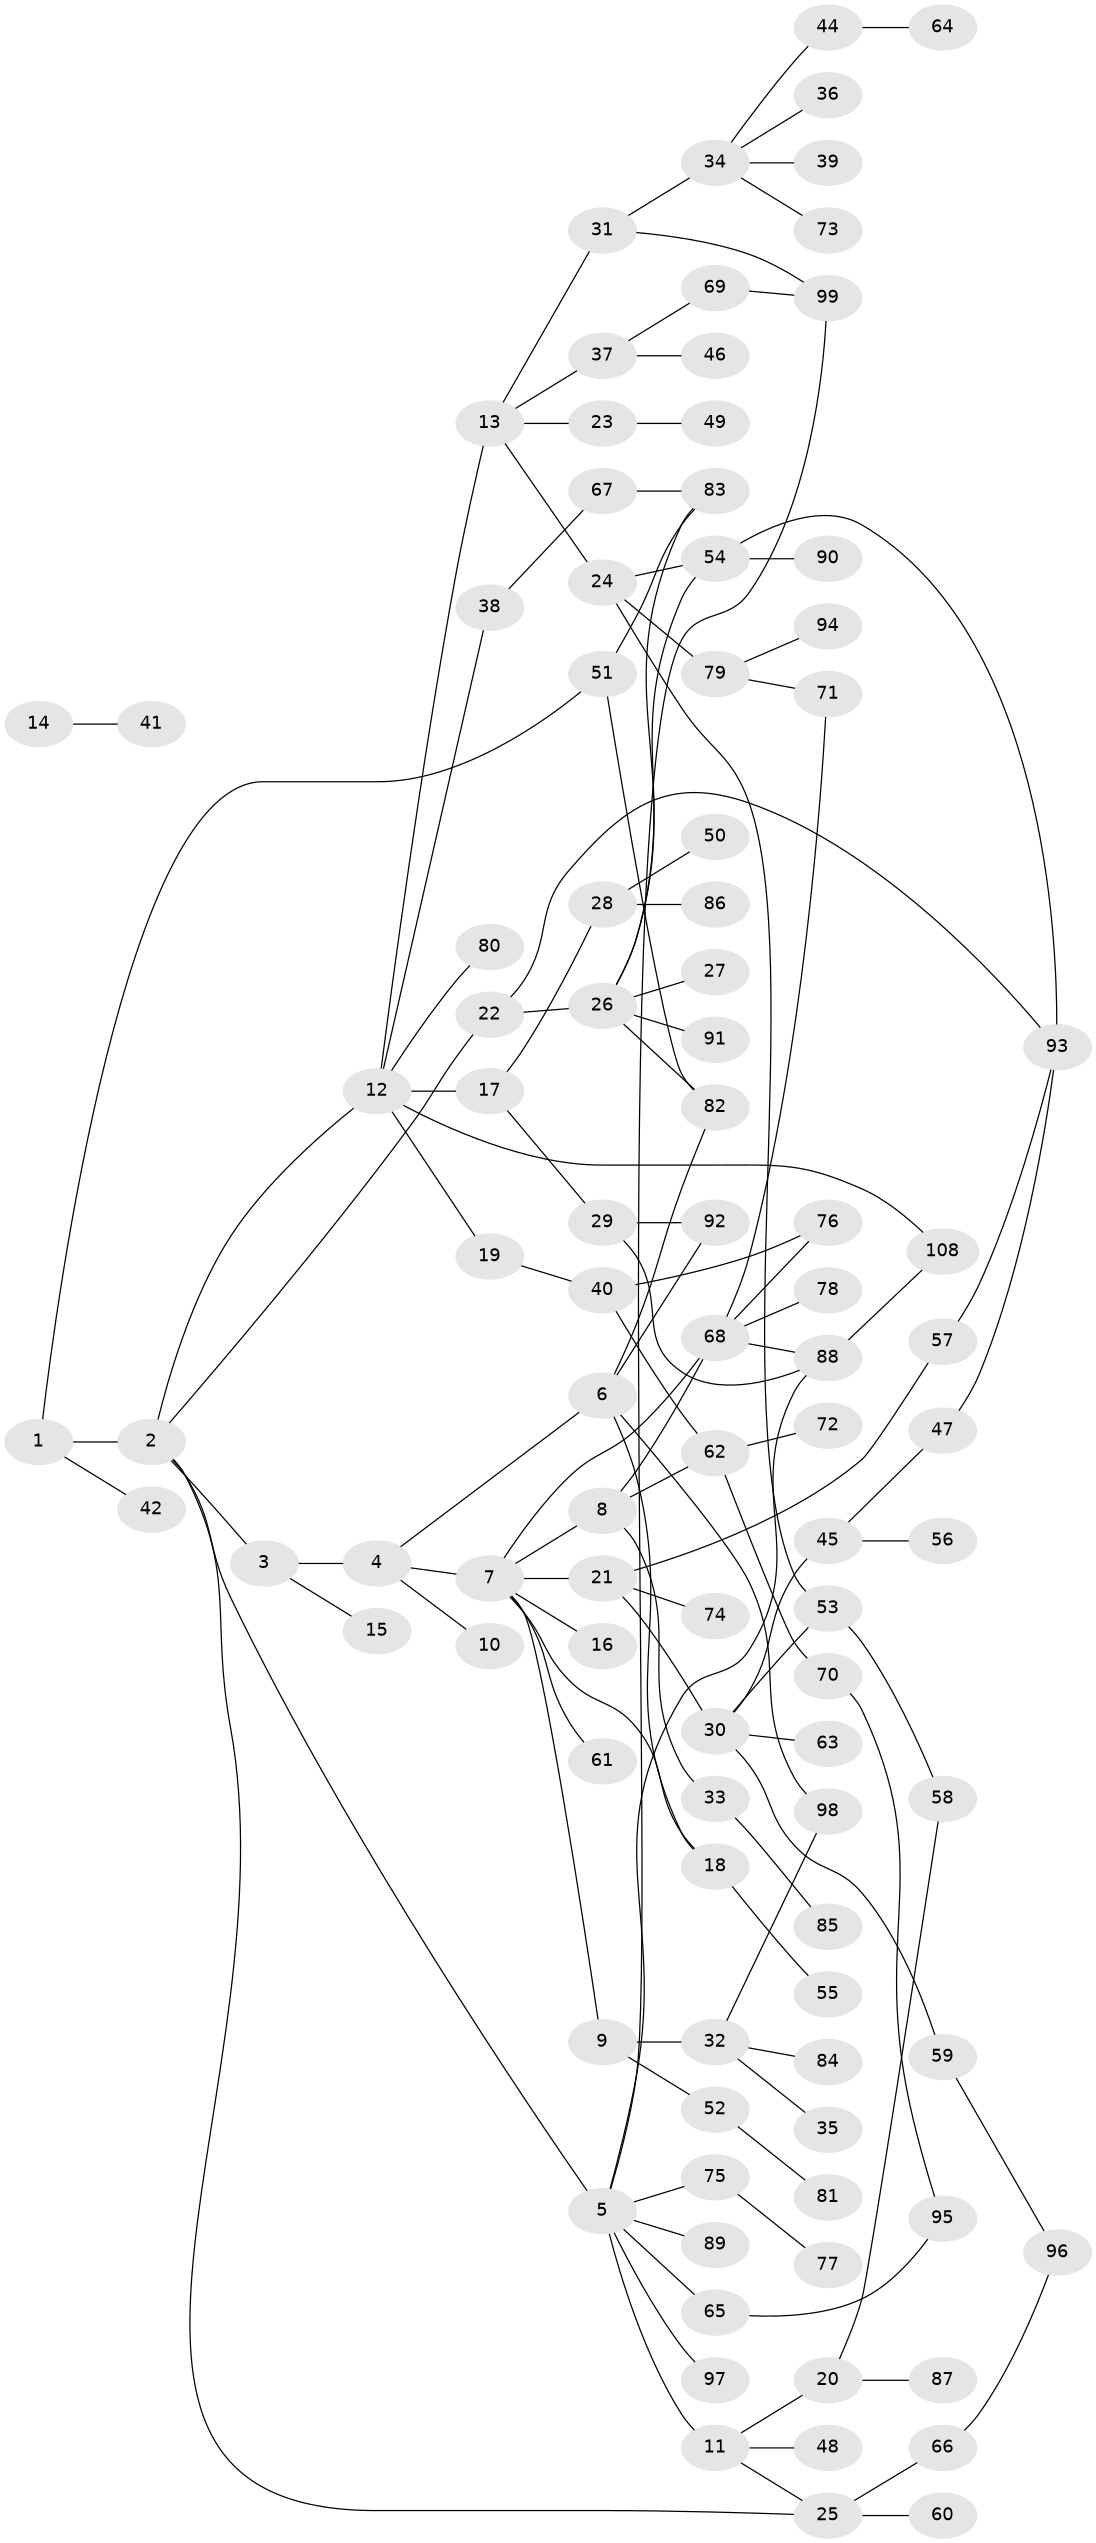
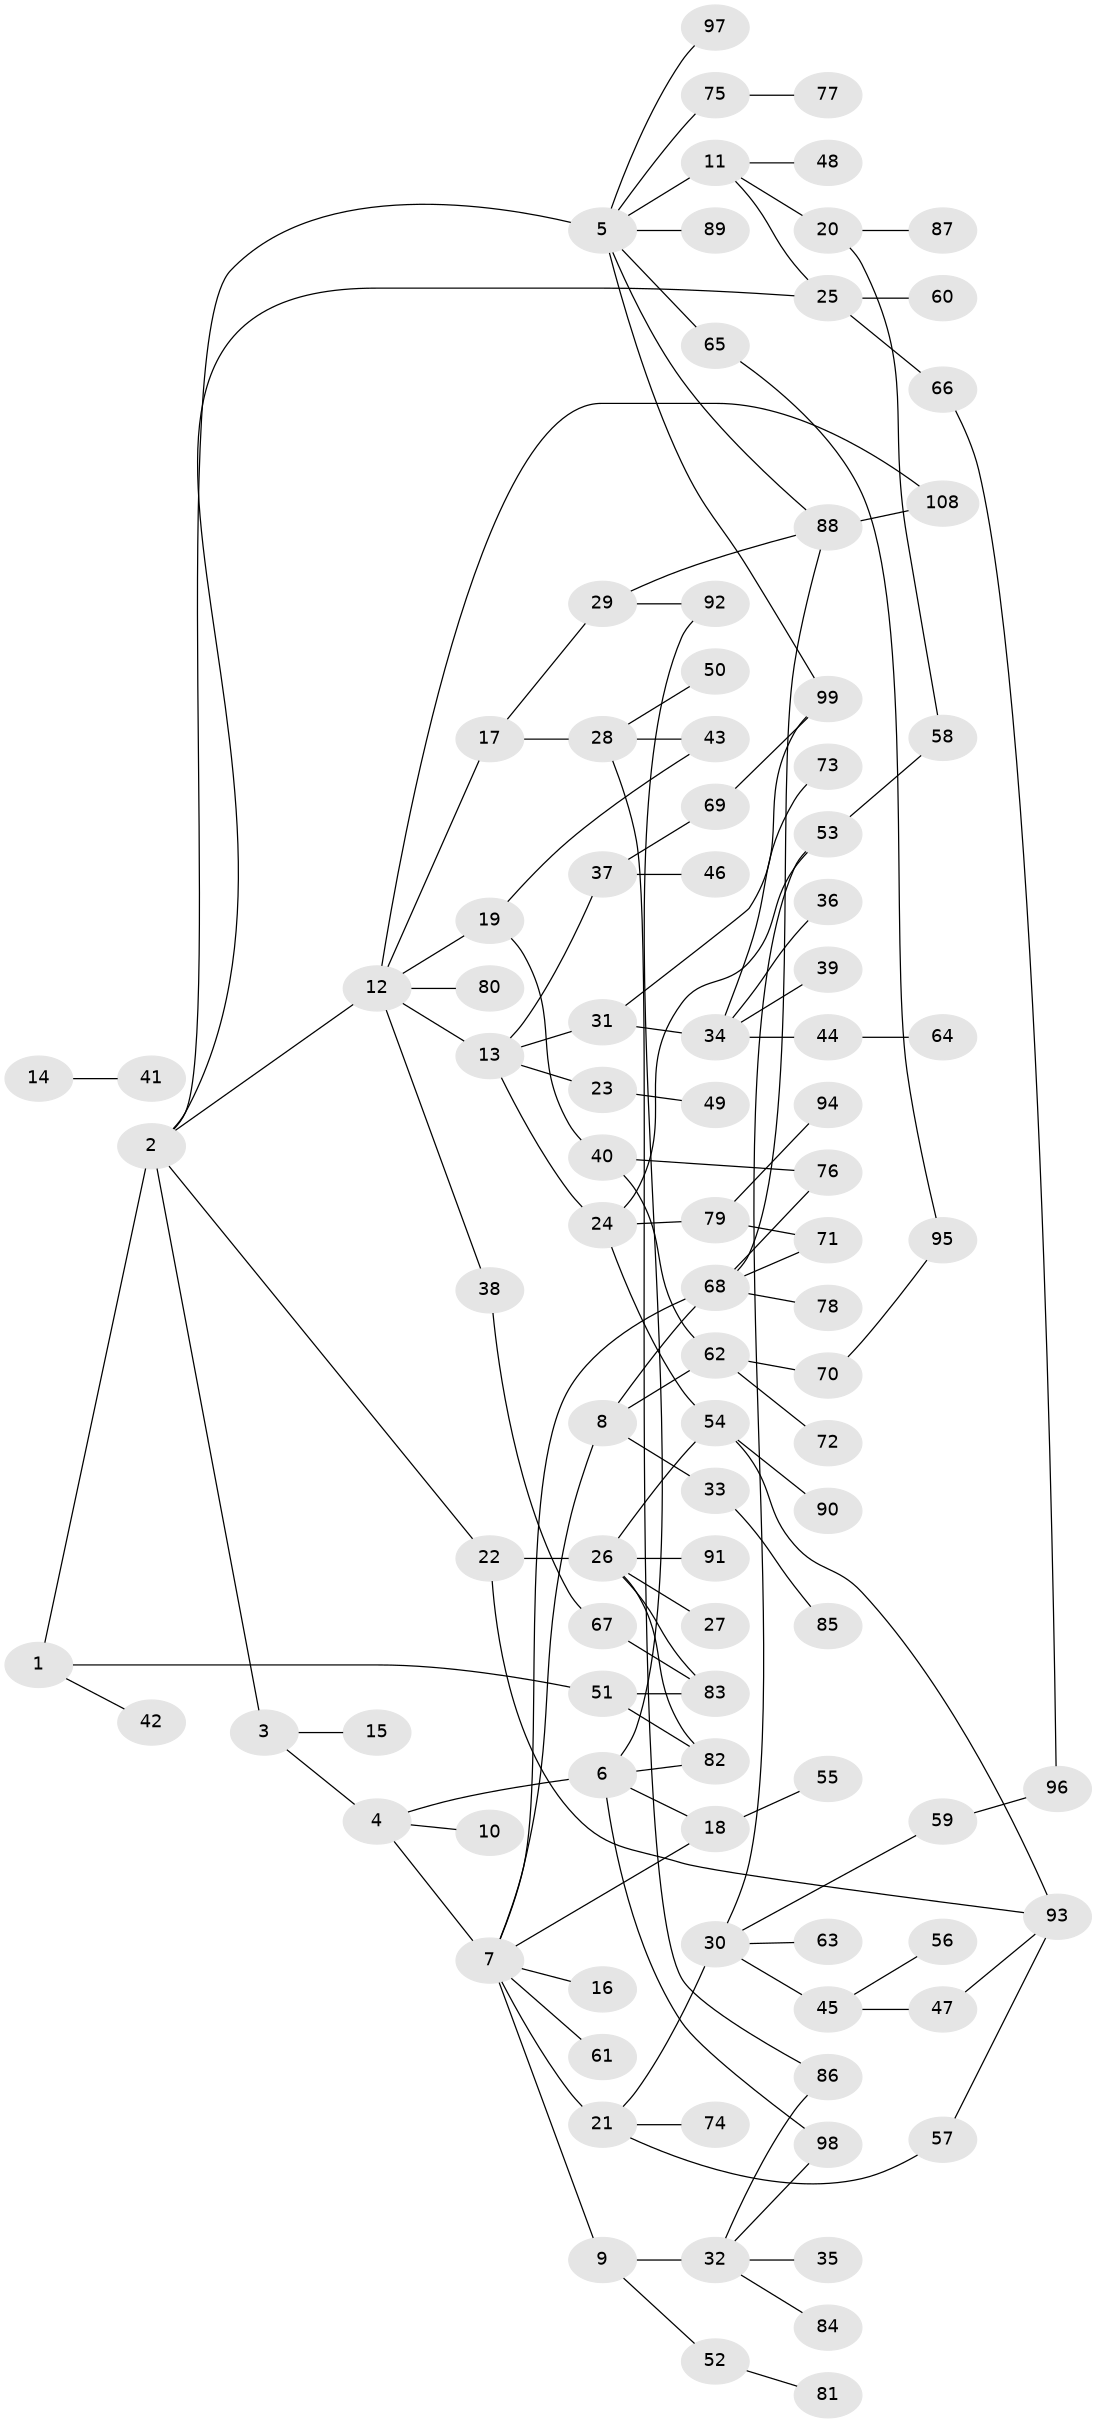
node "43": added
edge "86" -- "32": added
